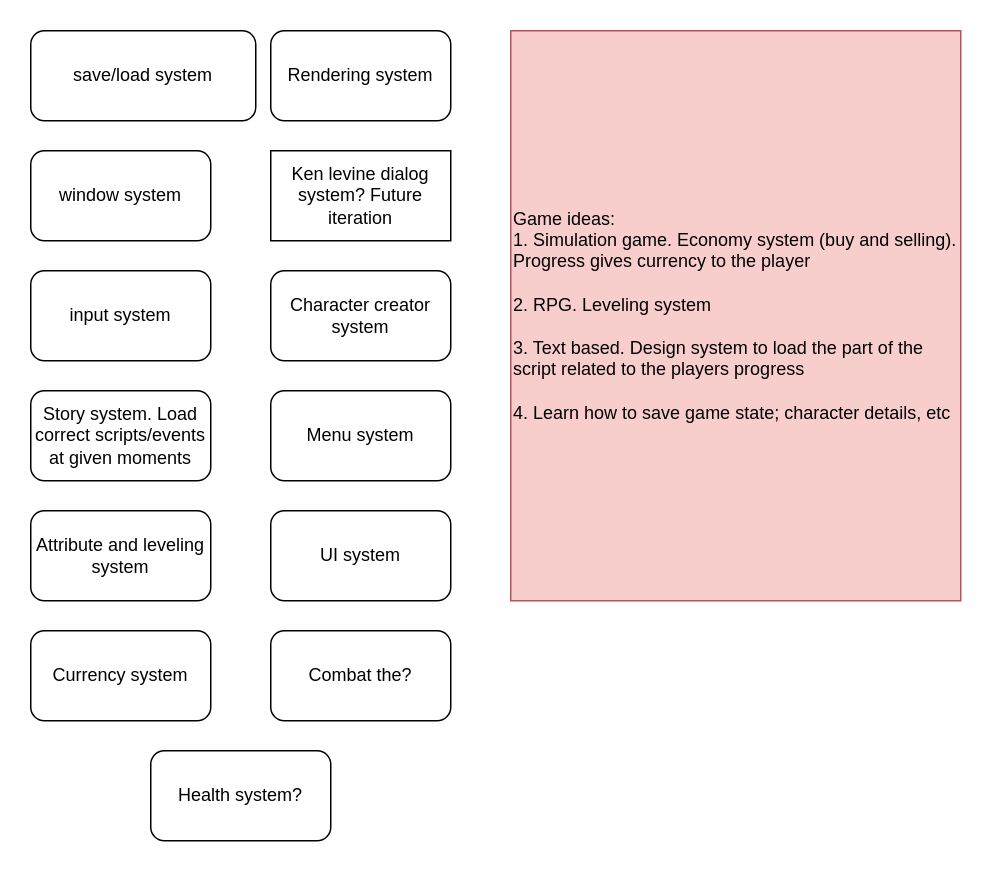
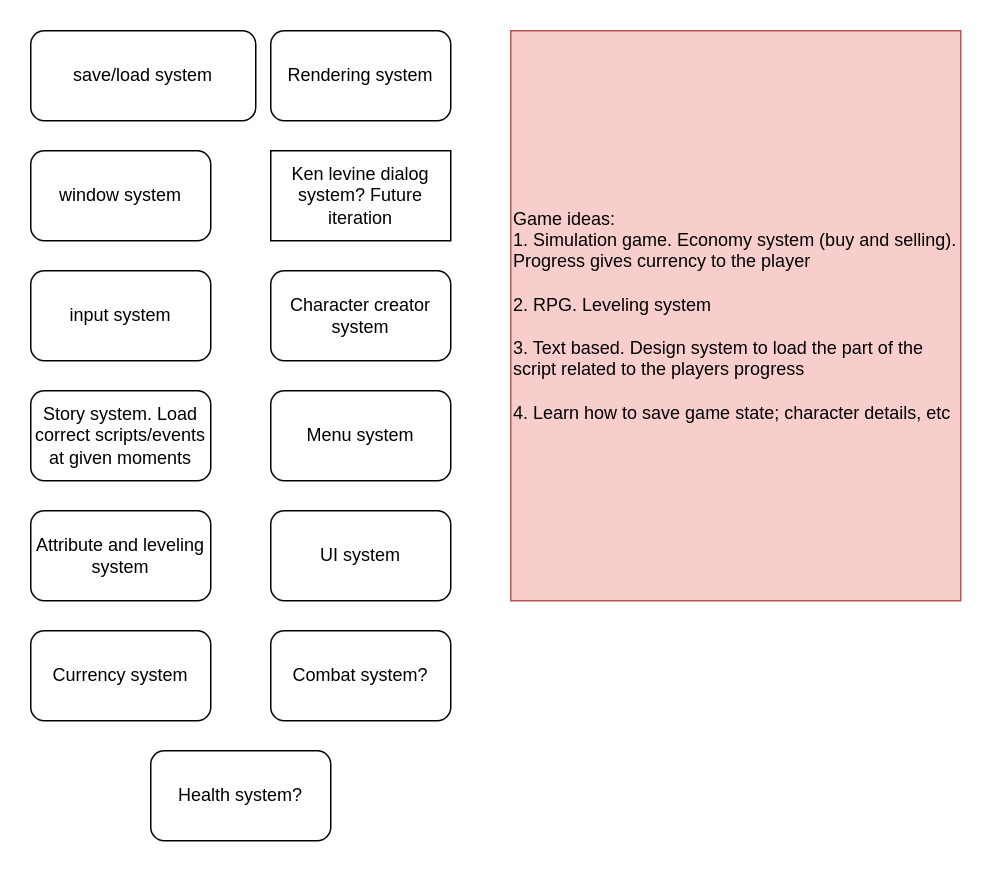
node "Combat the?": label "Combat the?" -> "Combat system?"
